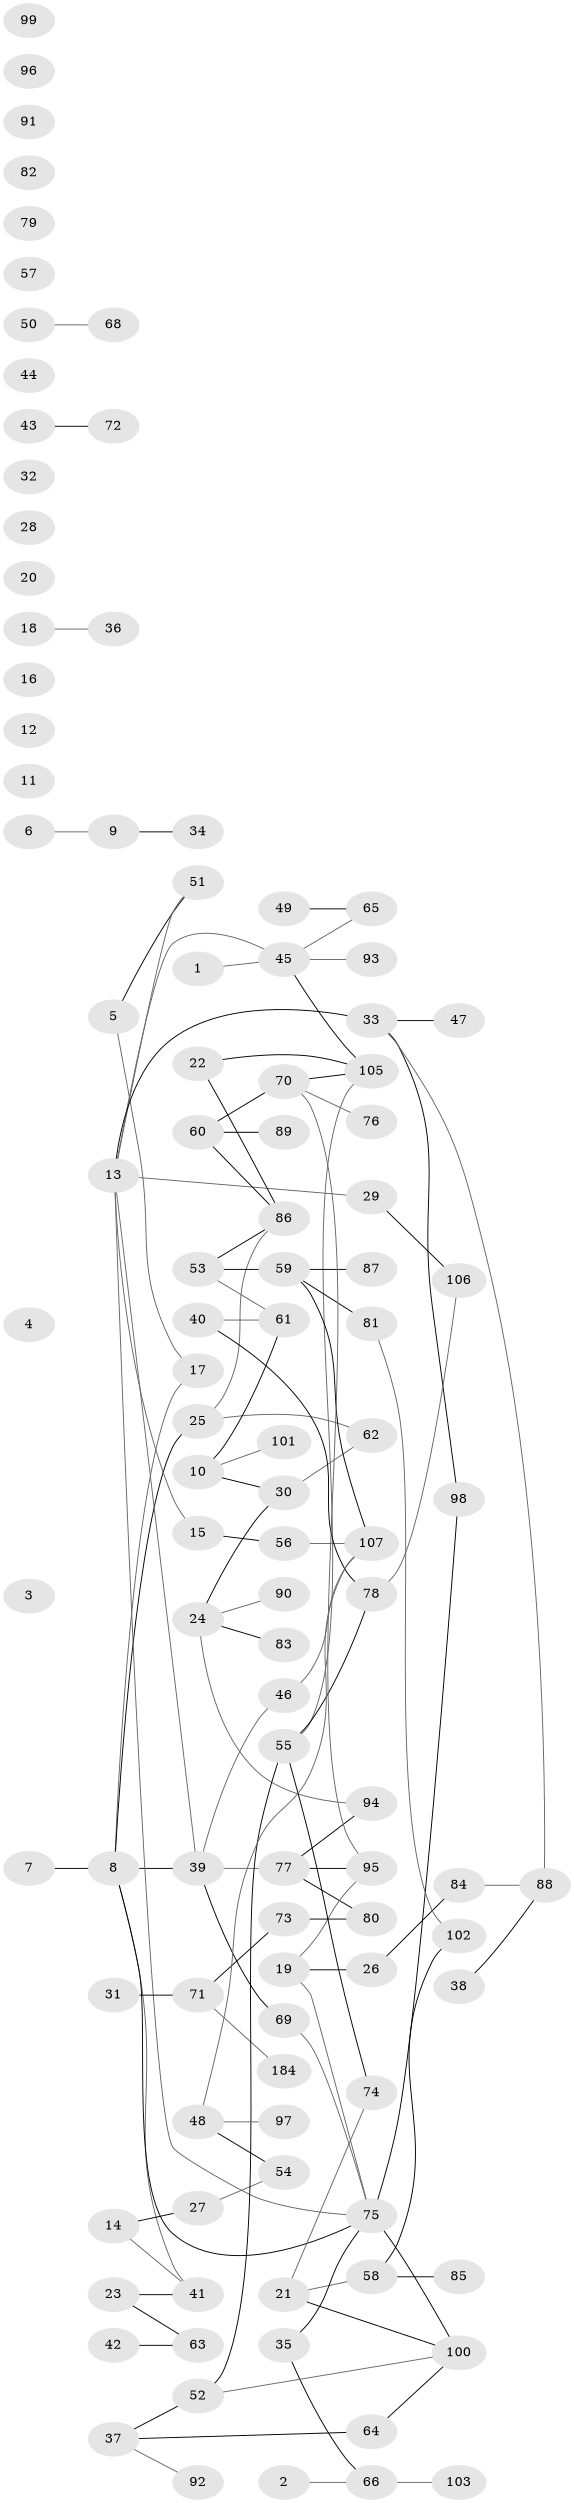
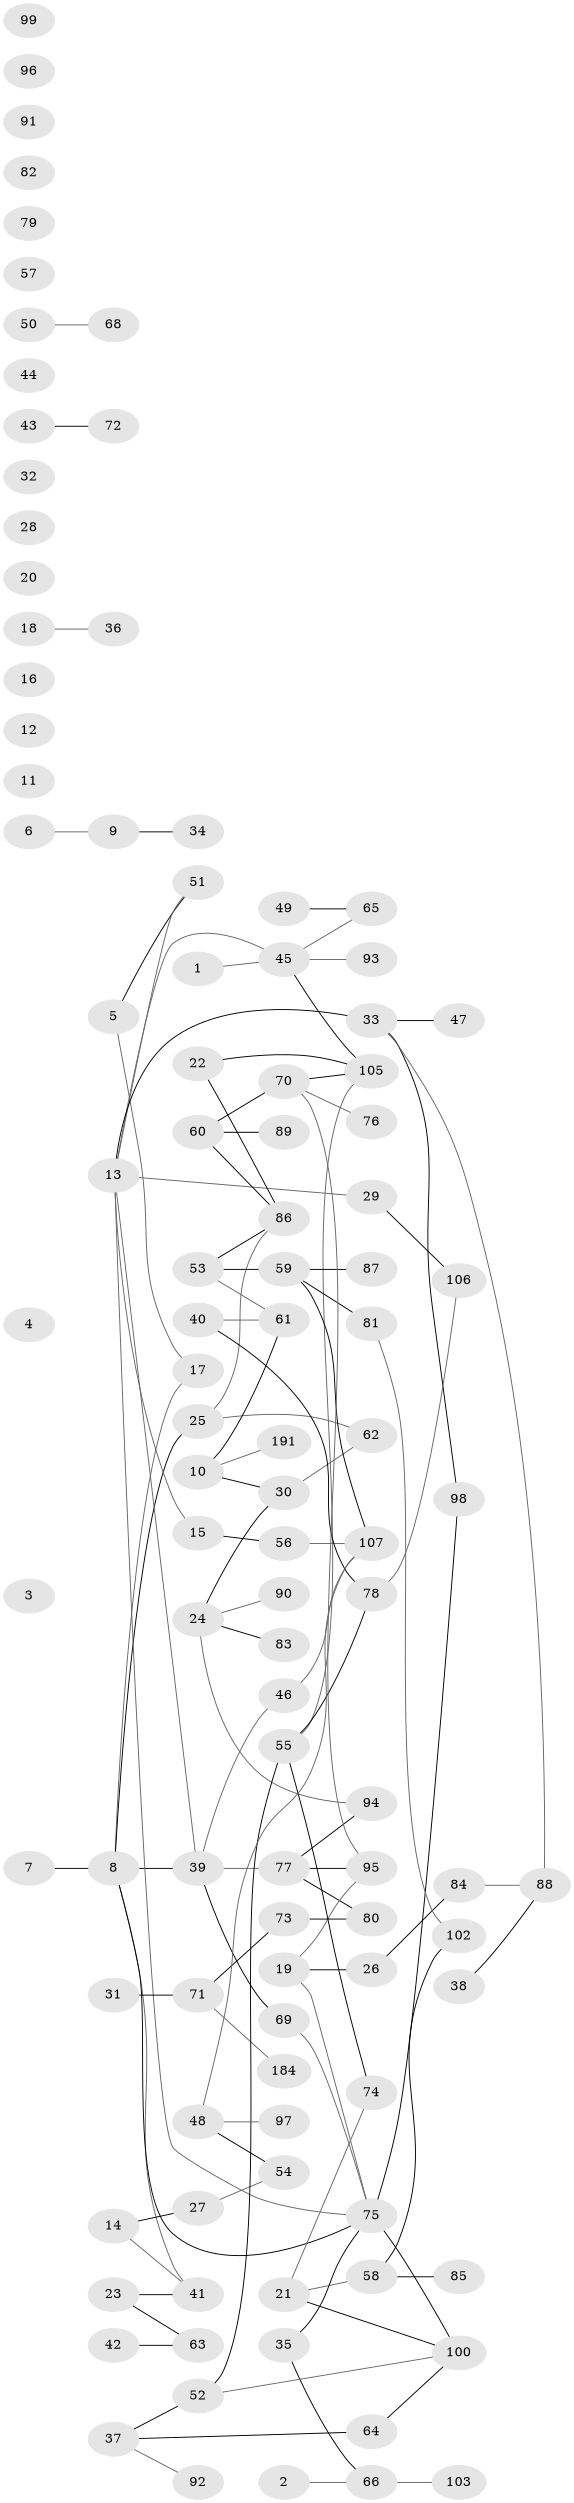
node "101": label "101" -> "191"
